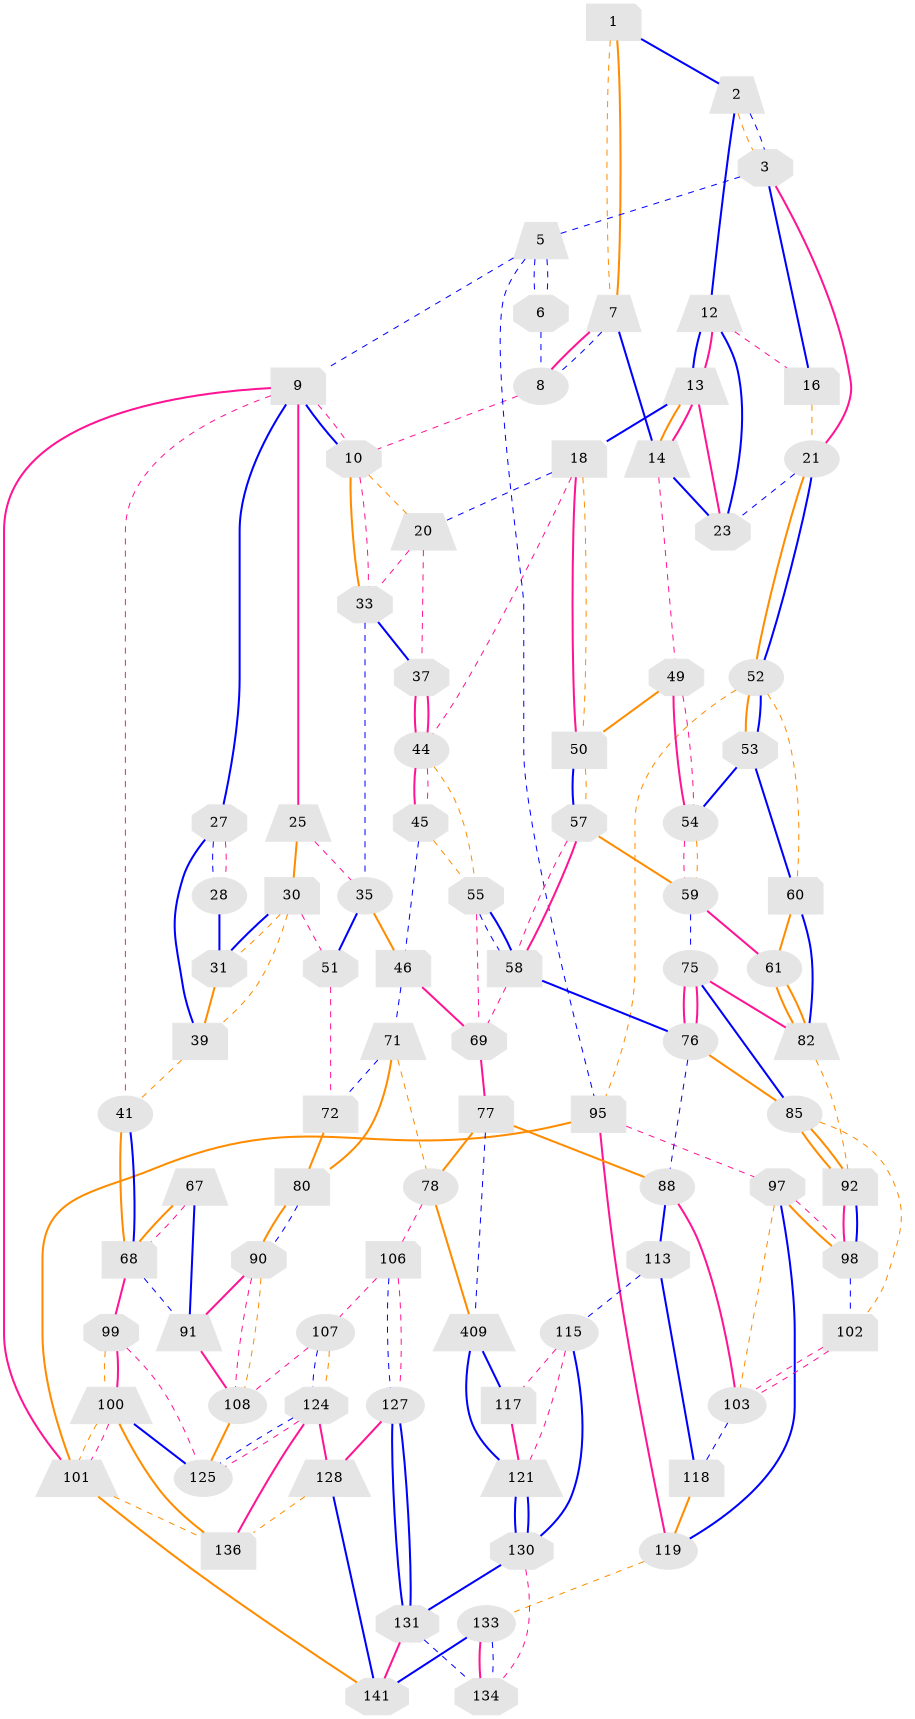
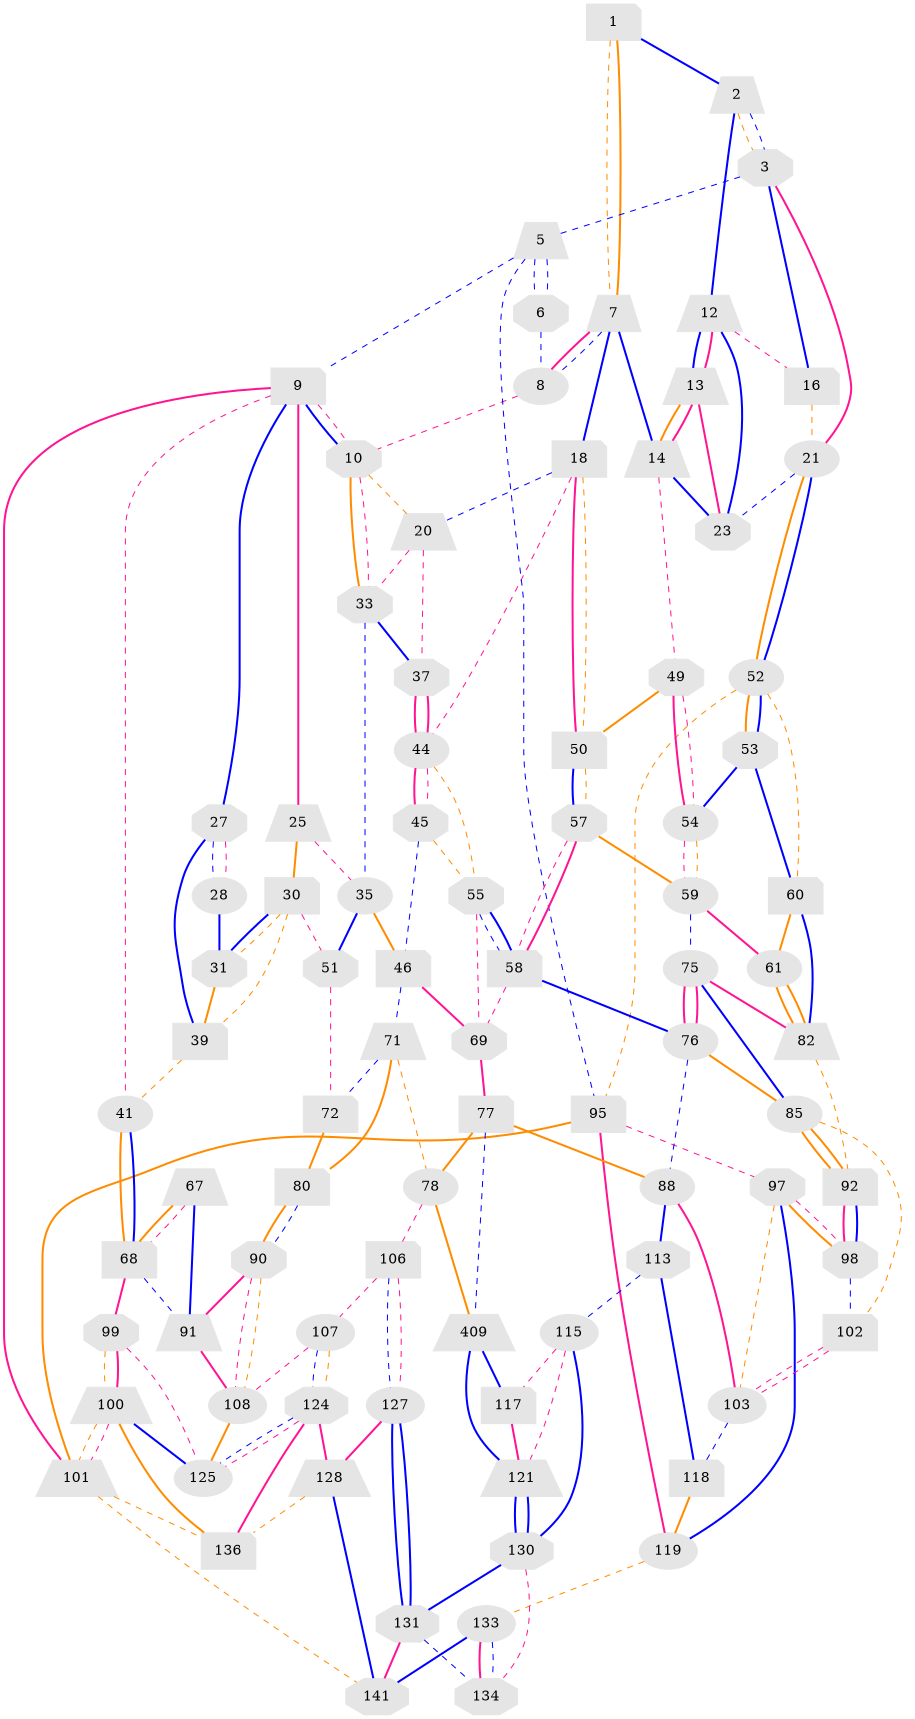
edge "13" -- "18": now "7" -- "18"
edge "101" -- "141": style bold -> dashed
